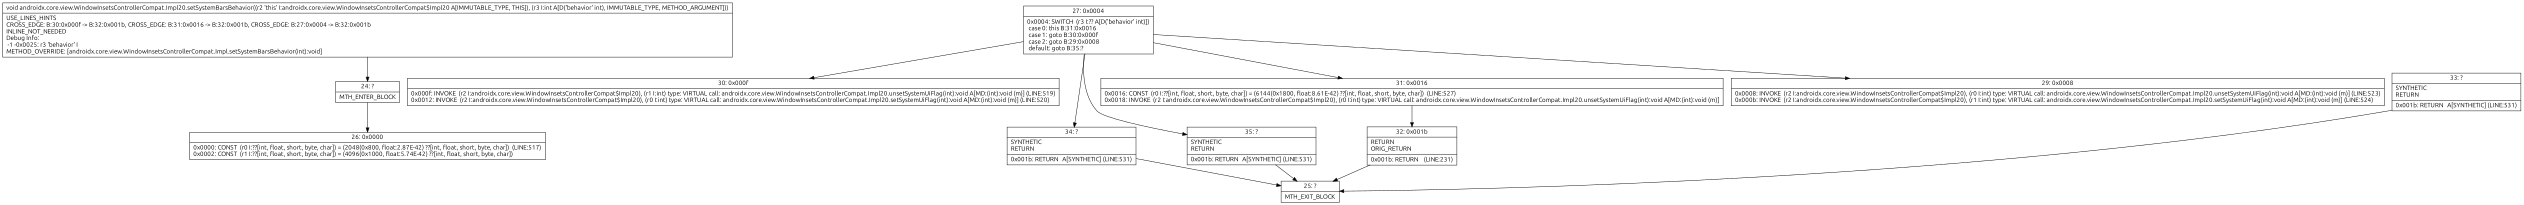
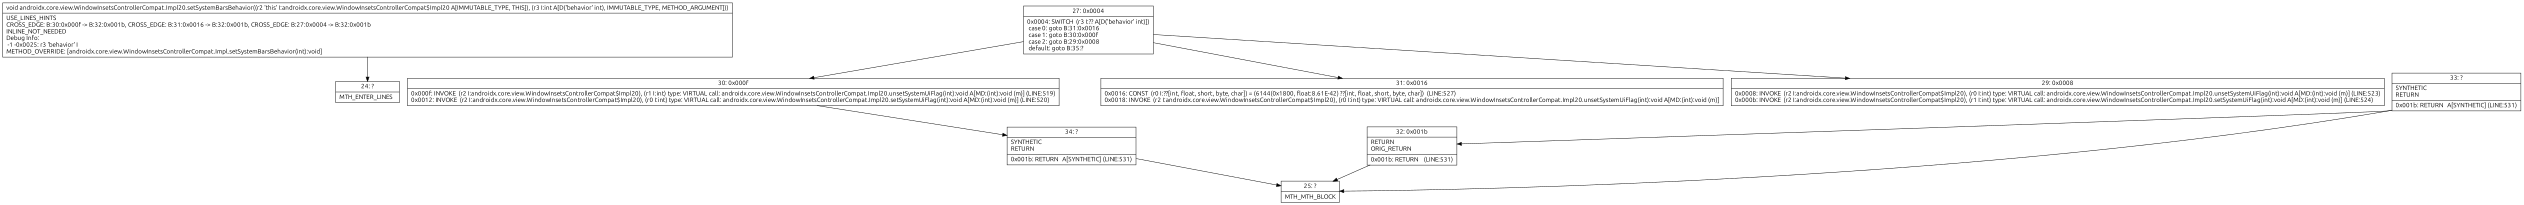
node "27: 0x0004": text "case 0: this B:31:0x0016" -> "case 0: goto B:31:0x0016"
edge "27: 0x0004" -> "34: ?": now "30: 0x000f" -> "34: ?"
node "24: ?": text "MTH_ENTER_BLOCK" -> "MTH_ENTER_LINES"
edge "31: 0x0016" -> "32: 0x001b": now "33: ?" -> "32: 0x001b"
node "26: 0x0000": removed
node "35: ?": removed
node "32: 0x001b": text "0x001b: RETURN    (LINE:231)" -> "0x001b: RETURN    (LINE:531)"
node "25: ?": text "MTH_EXIT_BLOCK" -> "MTH_MTH_BLOCK"
